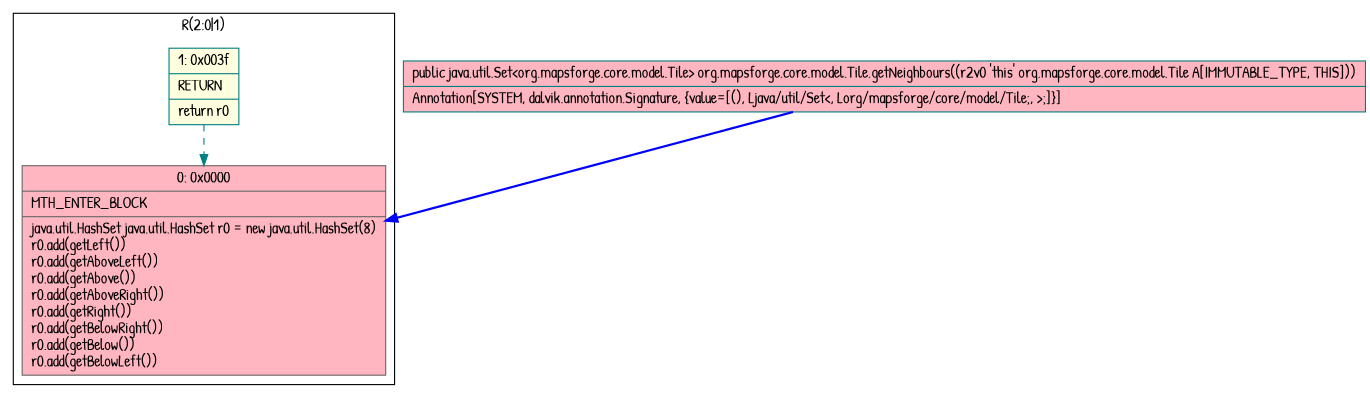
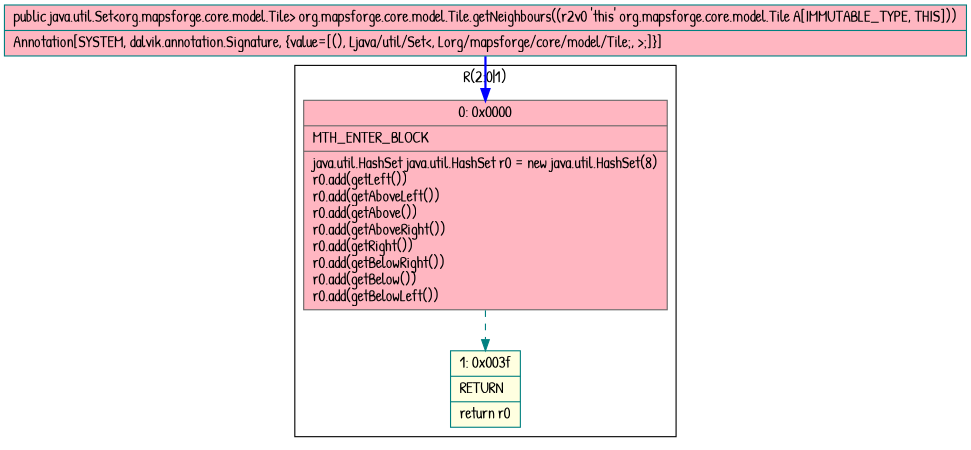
edge "1: 0x003f" -> "0: 0x0000": reversed
